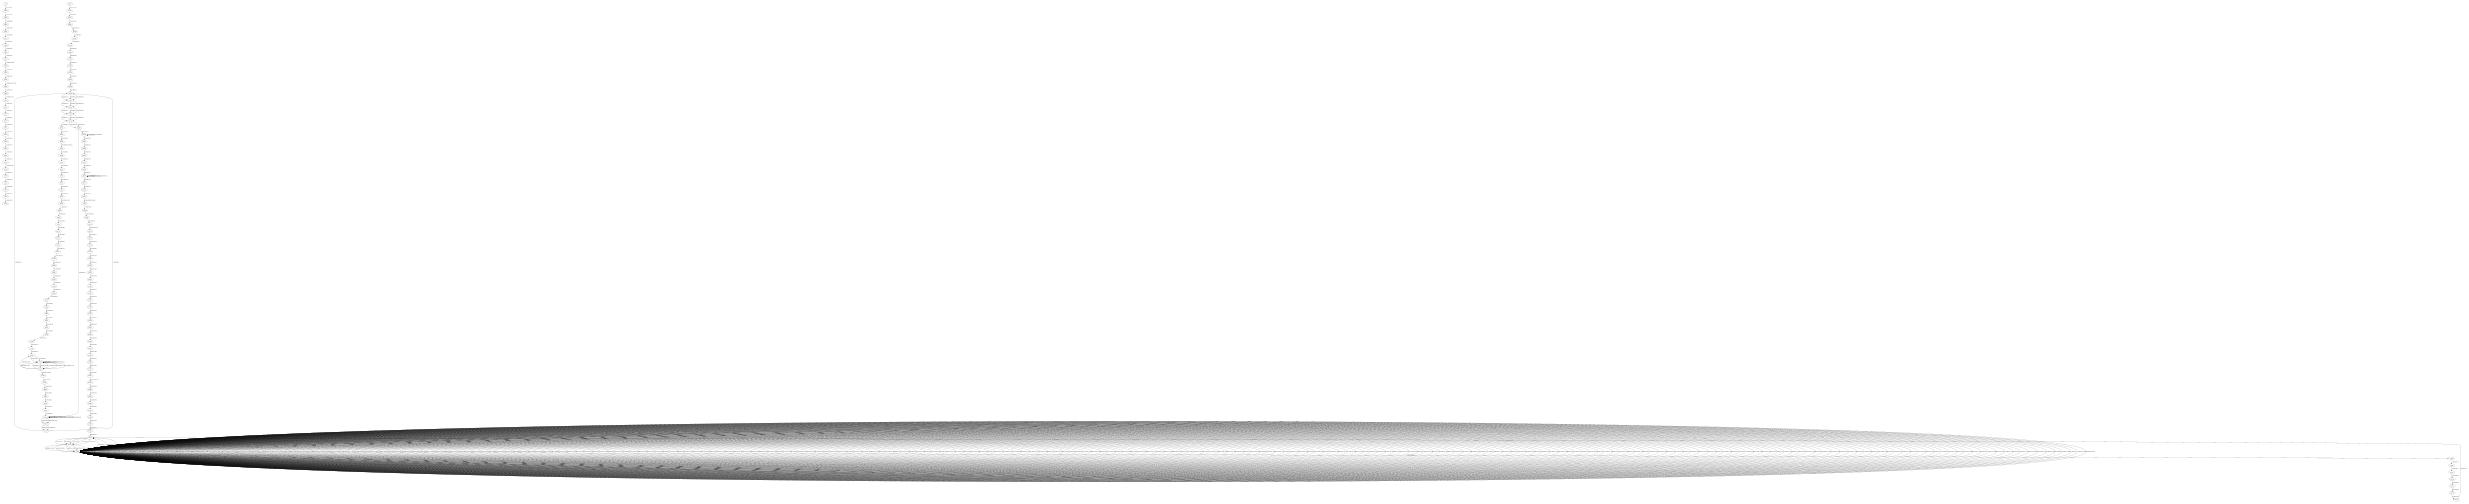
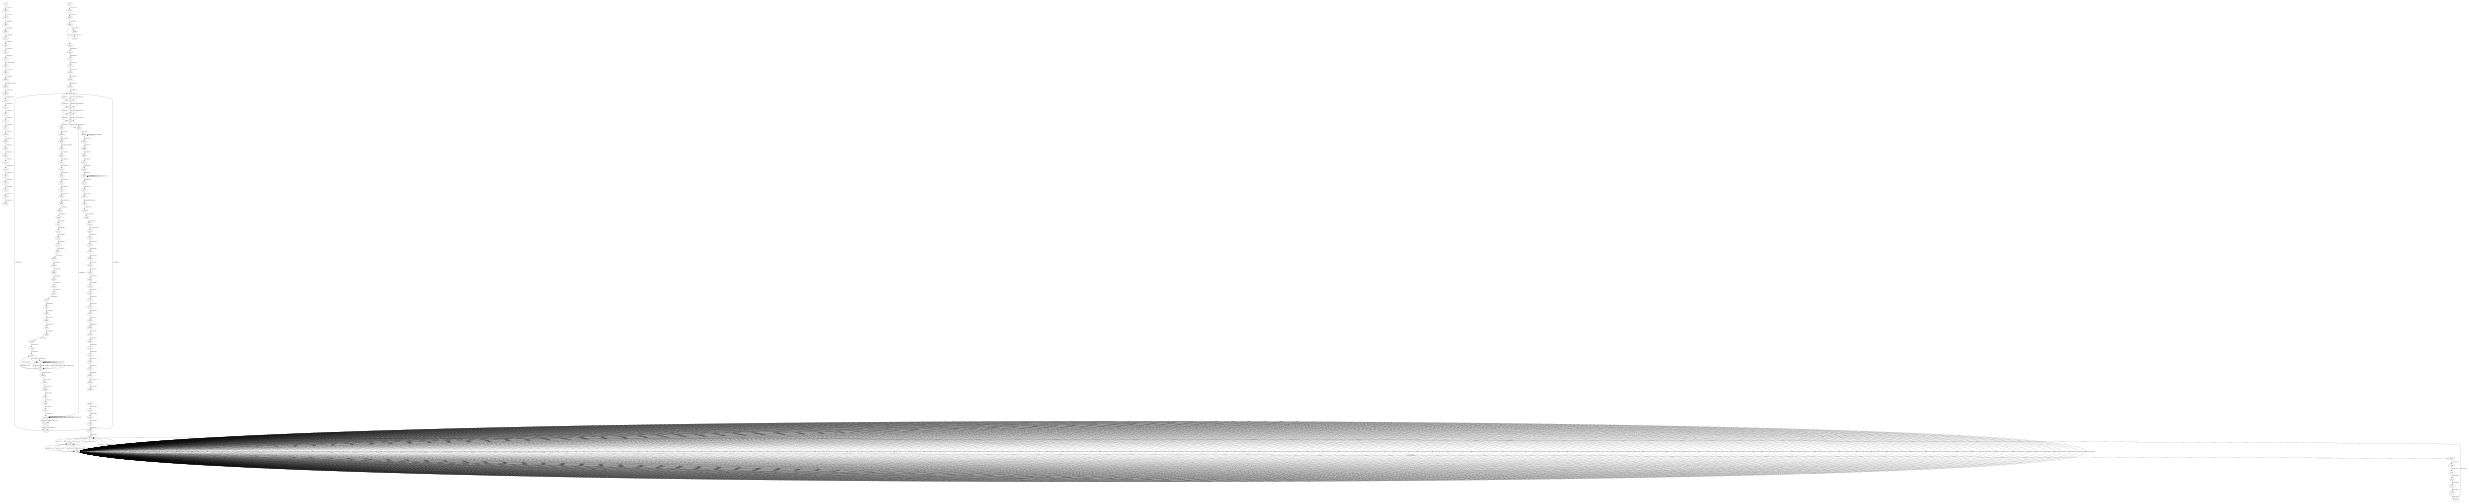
edge "0x829e" -> "0x82ae": now "0x8282" -> "0x82ae"
node "0x482c": removed
